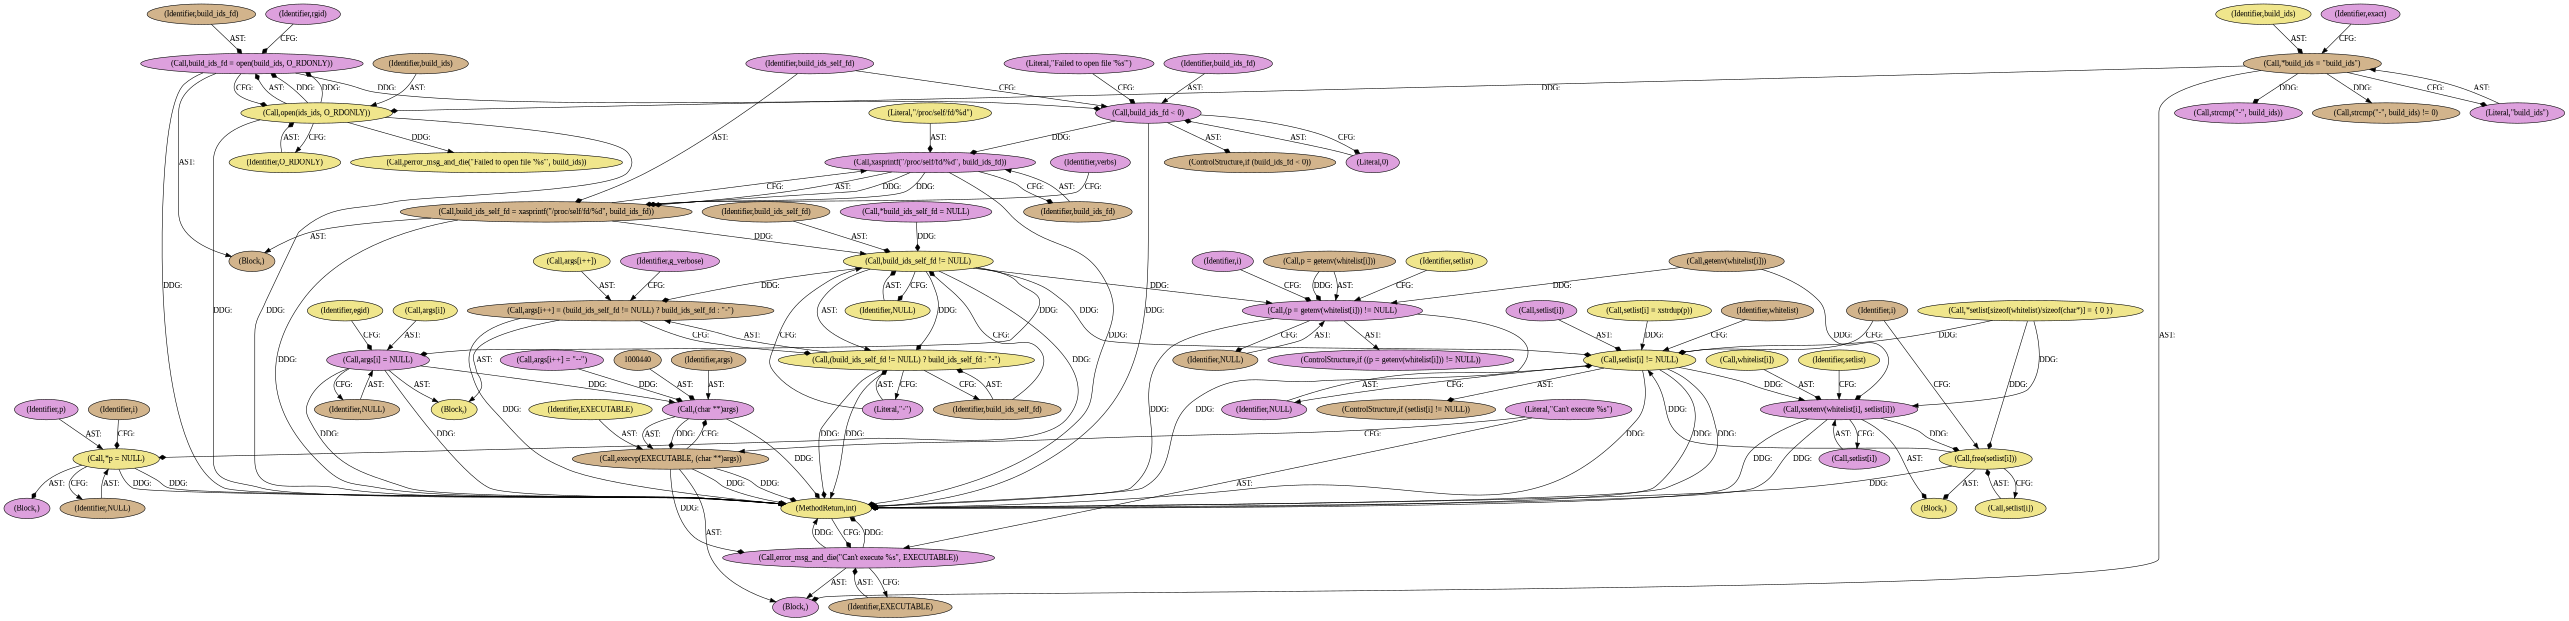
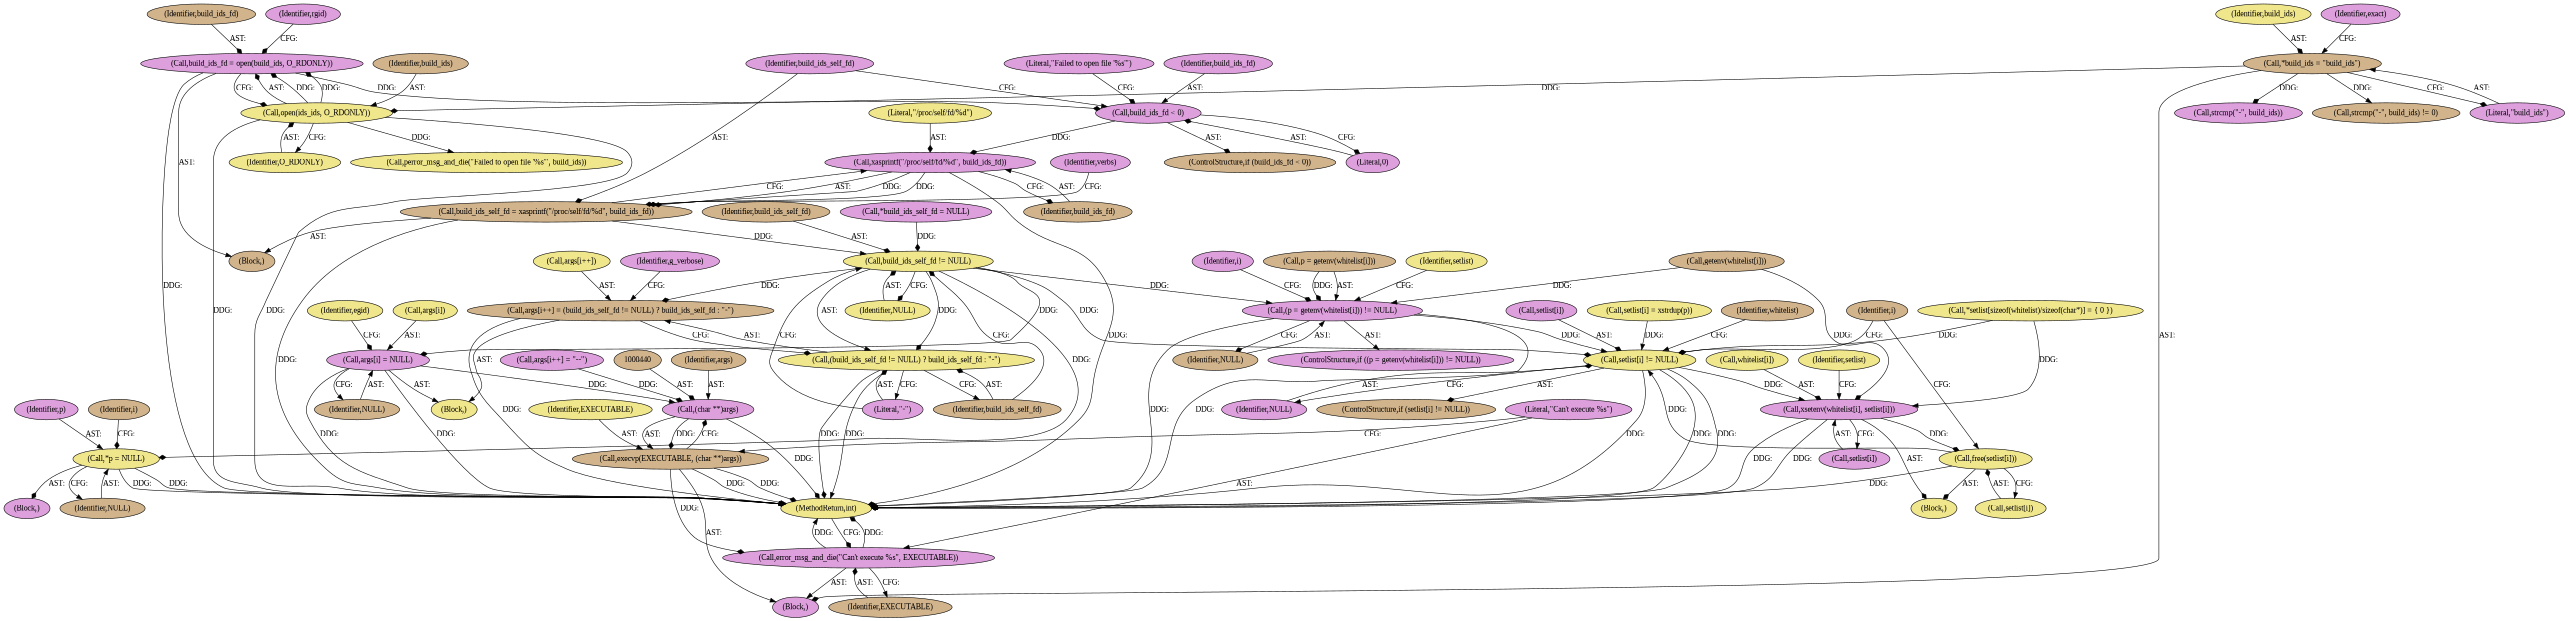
edge "(Call,(p = getenv(whitelist[i])) != NULL)" -> "(Call,setlist[i] != NULL)": added, label "DDG:"
edge "(Call,*setlist[sizeof(whitelist)/sizeof(char*)] = { 0 })" -> "(Call,free(setlist[i]))": removed, label "DDG:"
edge "(Call,build_ids_fd < 0)" -> "(MethodReturn,int)": removed, label "DDG:"
